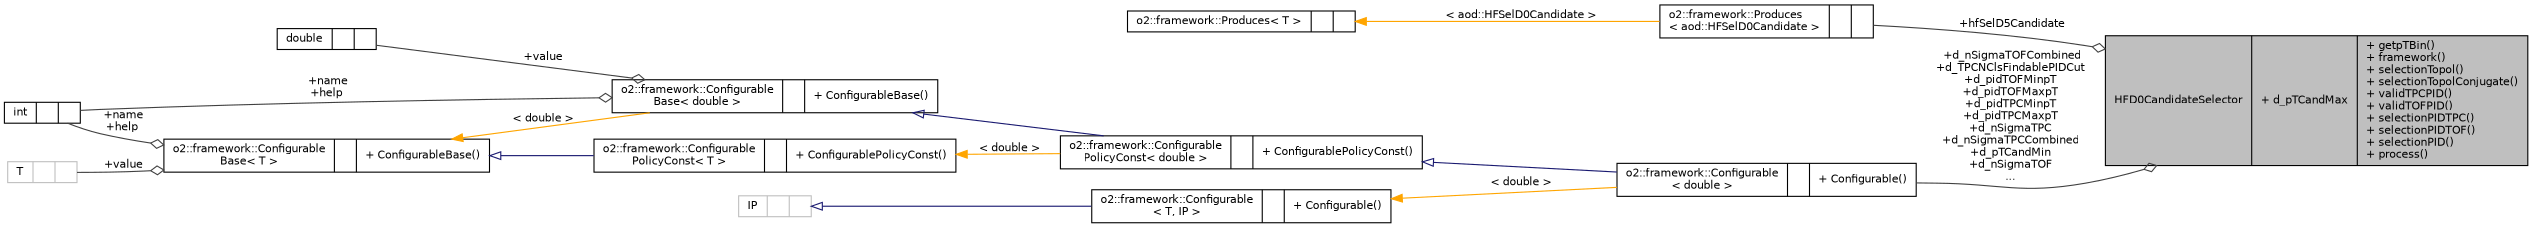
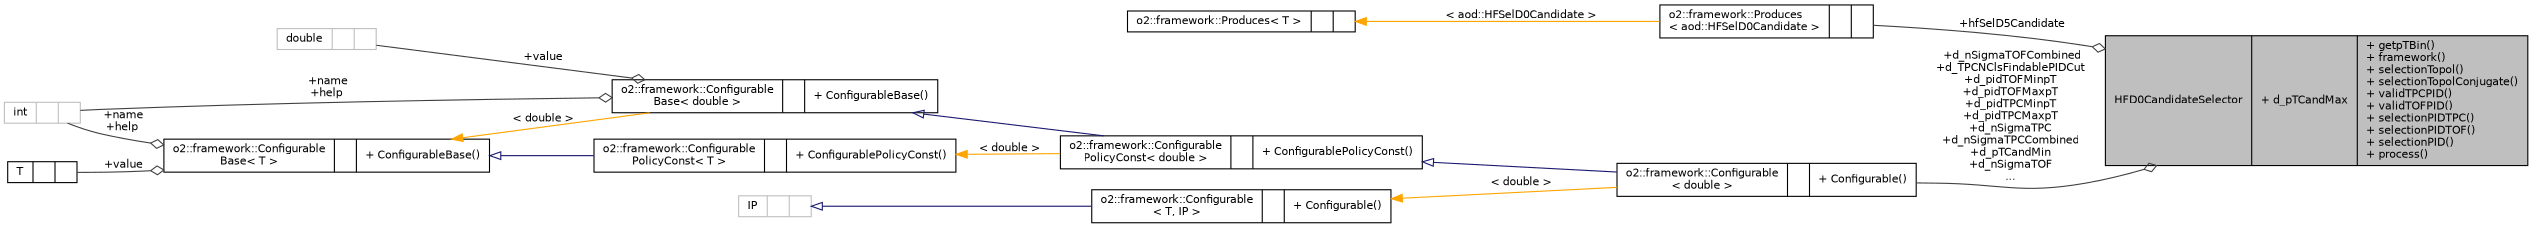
node "double": color black -> grey75
node "int": color black -> grey75
node "T": color grey75 -> black
